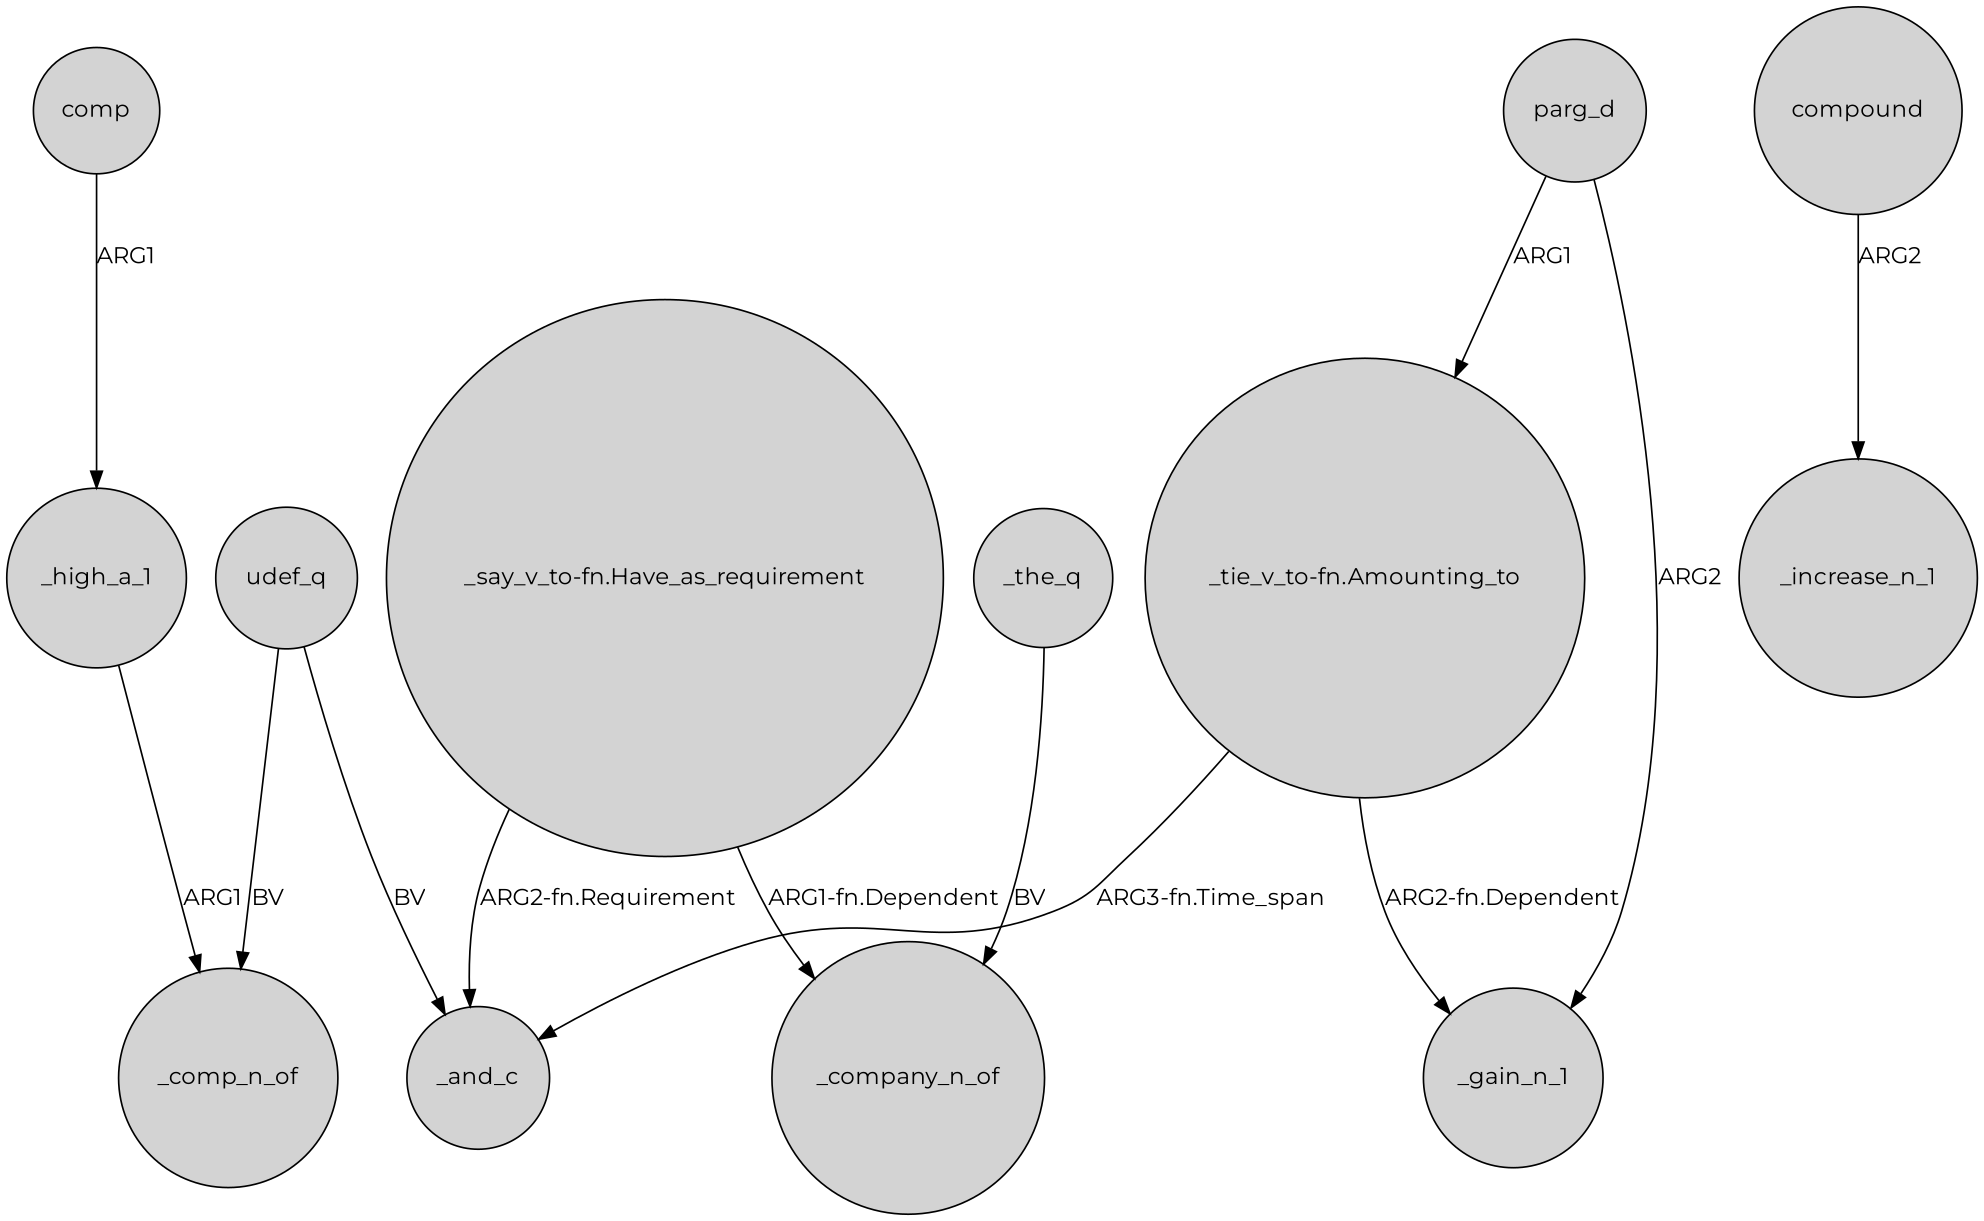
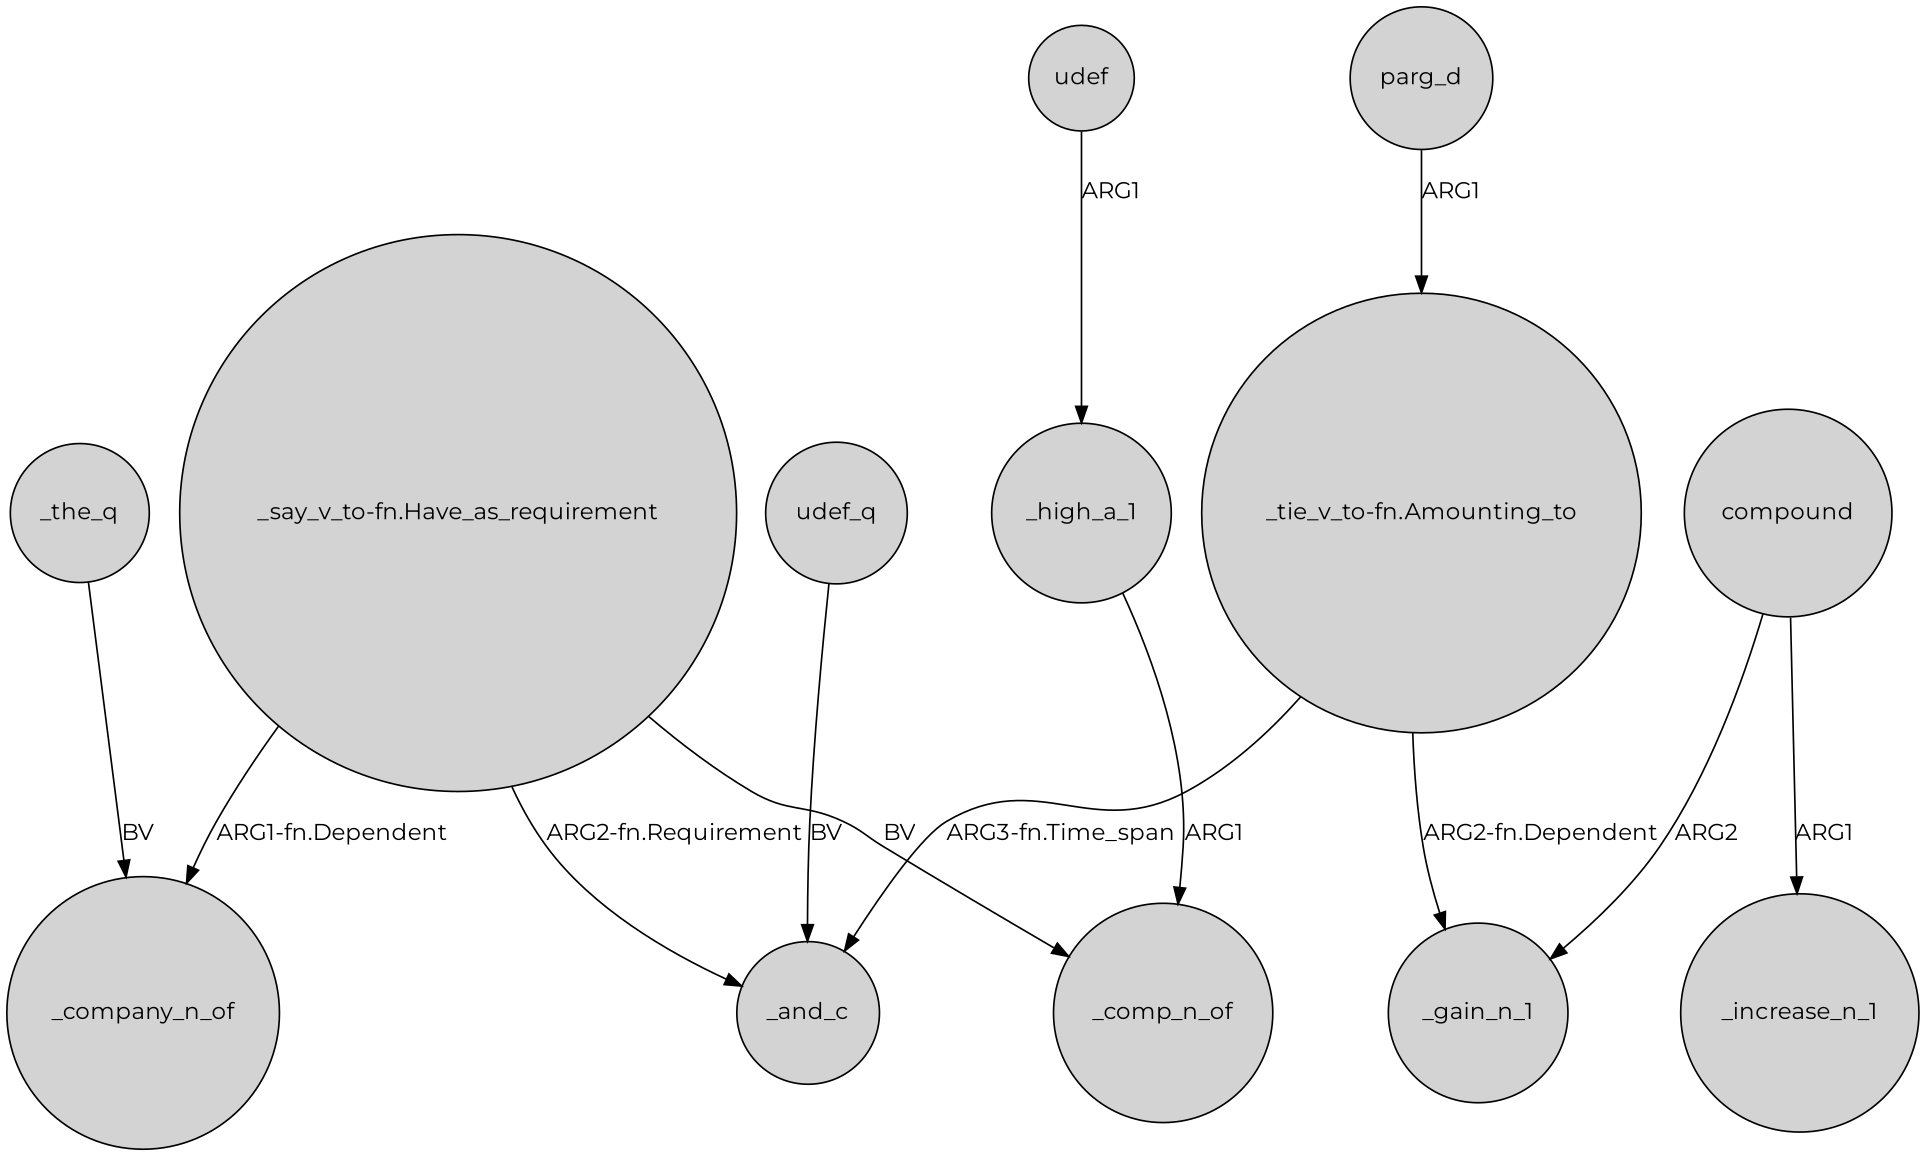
node "comp": label "comp" -> "udef"
edge "compound" -> "_increase_n_1": label "ARG2" -> "ARG1"
edge "parg_d" -> "_gain_n_1": now "compound" -> "_gain_n_1"
edge "udef_q" -> "_comp_n_of": now "_say_v_to-fn.Have_as_requirement" -> "_comp_n_of"
